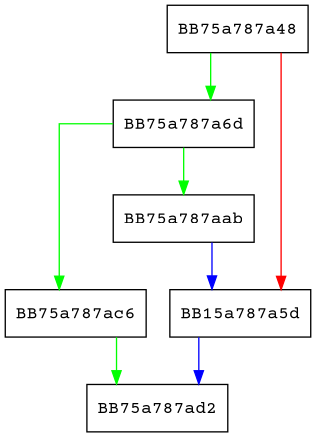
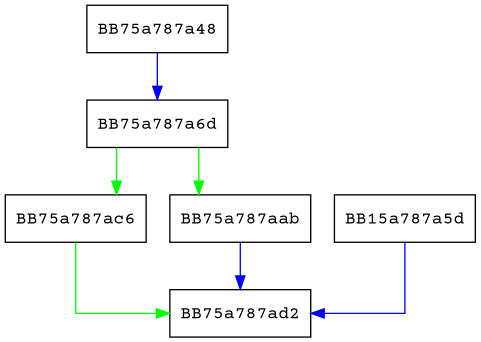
edge "BB75a787a48" -> "BB75a787a6d": color green -> blue
edge "BB75a787a48" -> "BB15a787a5d": removed
edge "BB75a787aab" -> "BB15a787a5d": now "BB75a787aab" -> "BB75a787ad2"
